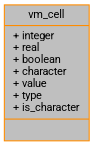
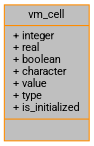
node "vm_cell": text "+ is_character" -> "+ is_initialized"
